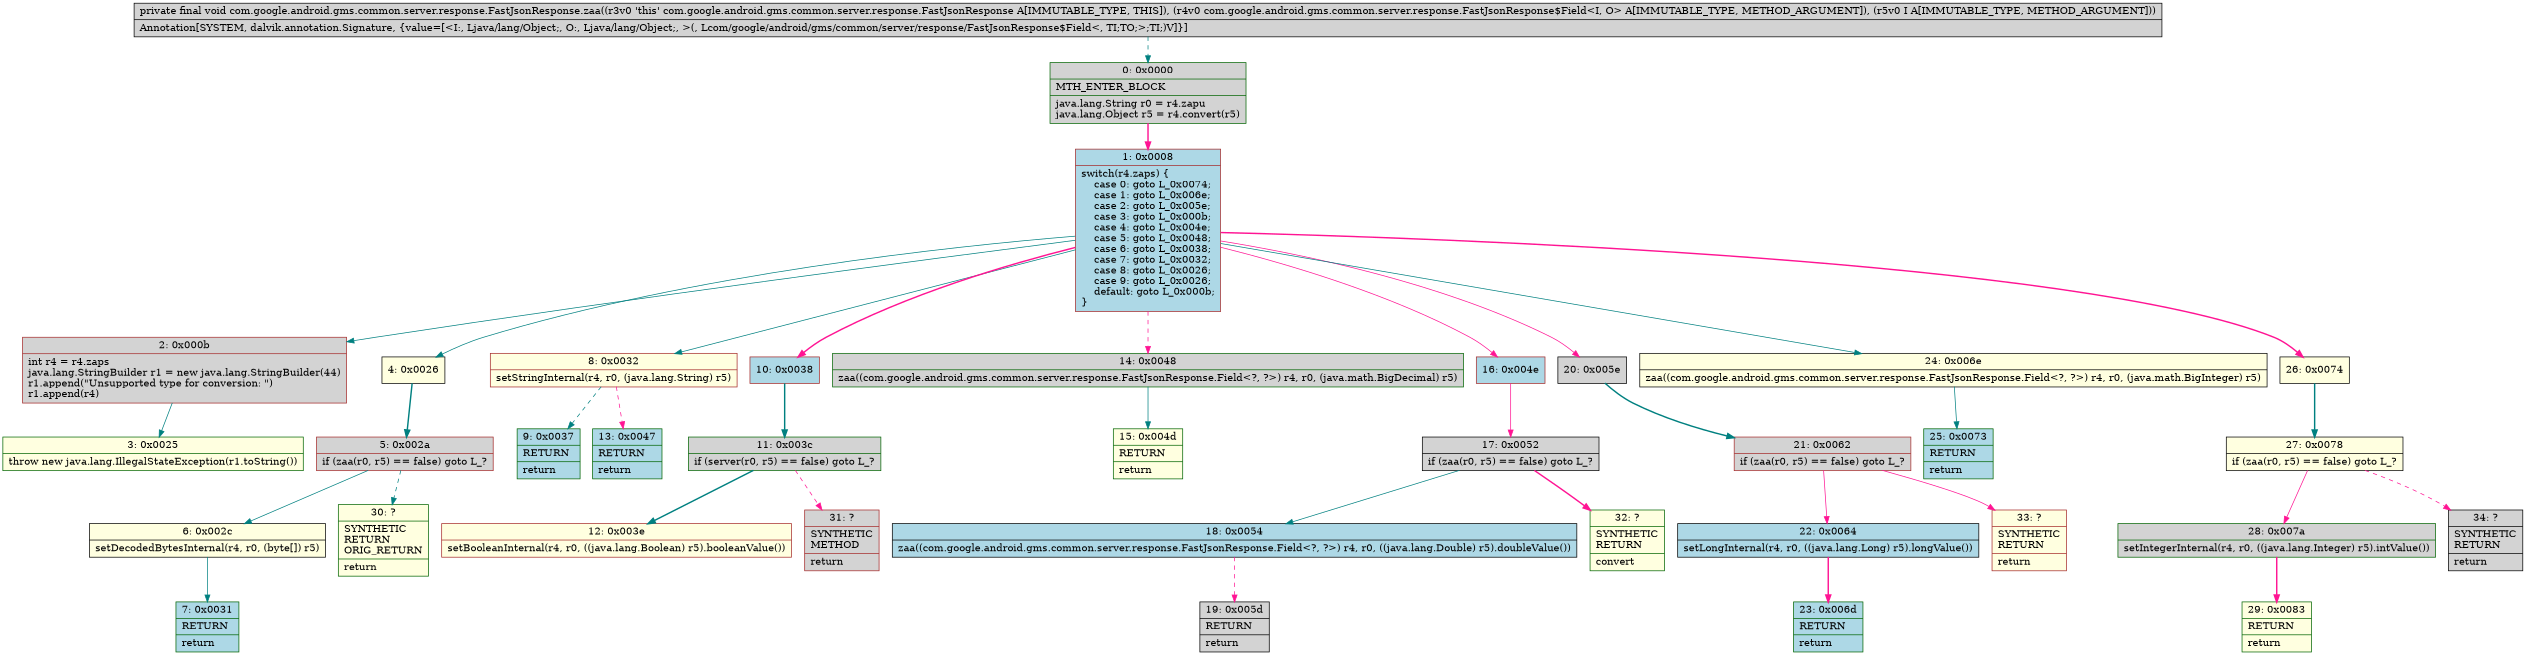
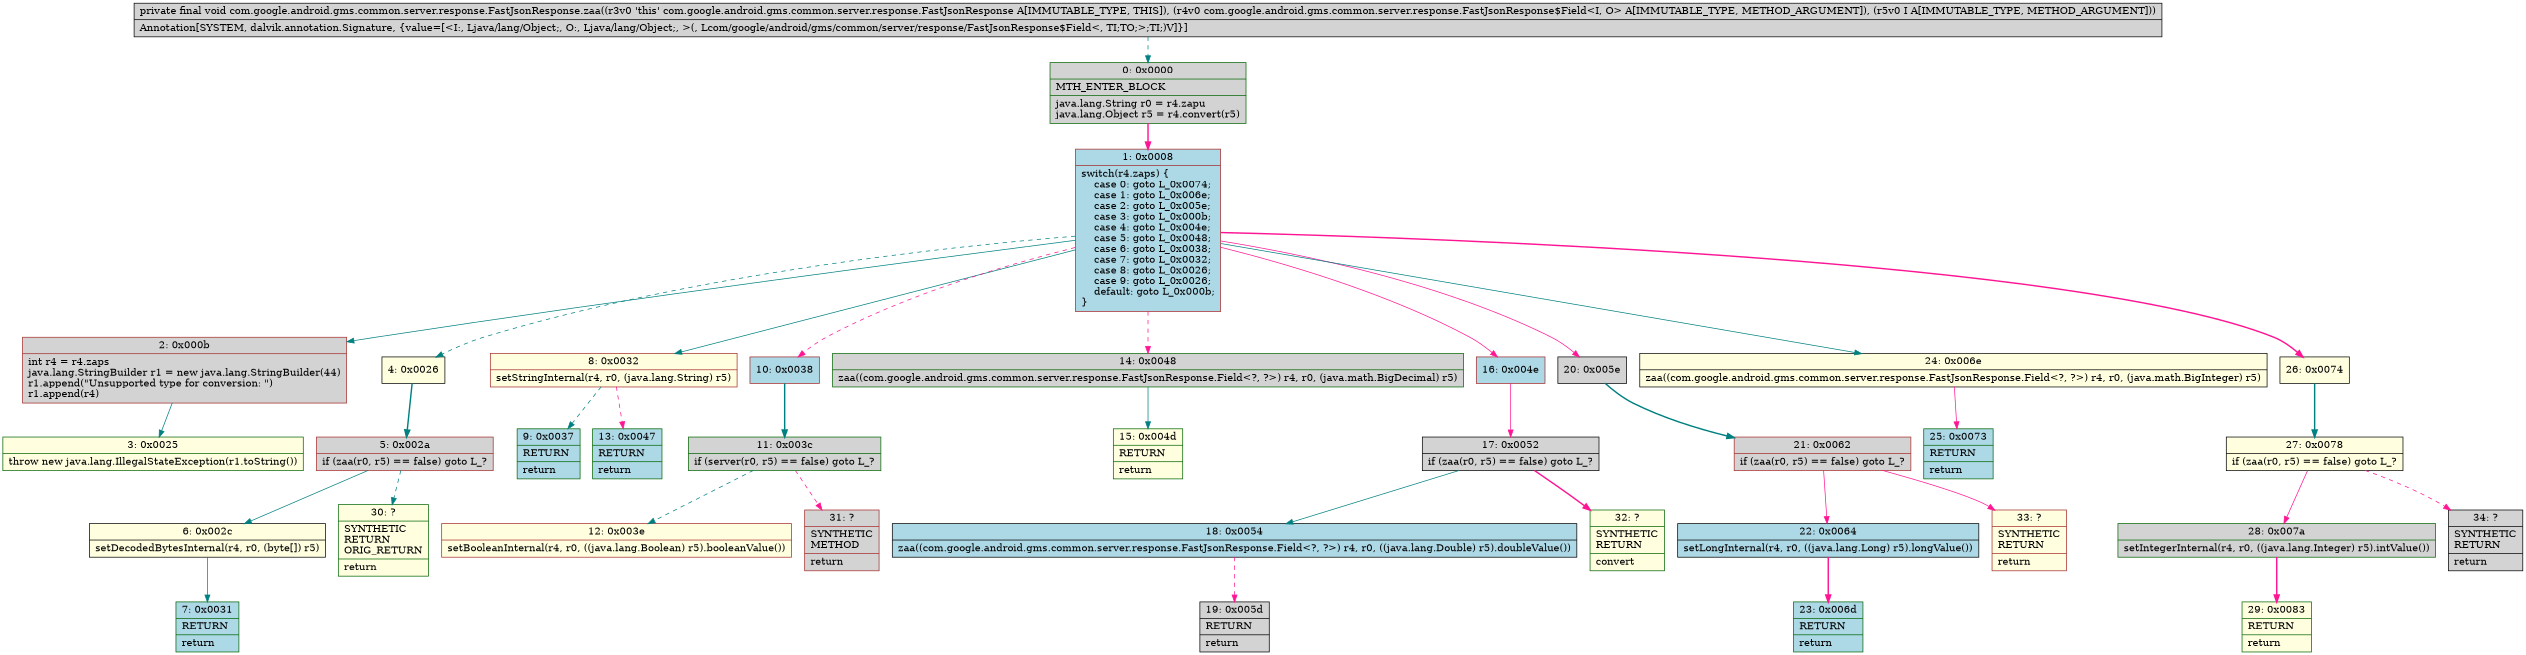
edge "1: 0x0008" -> "4: 0x0026": style solid -> dashed
edge "1: 0x0008" -> "10: 0x0038": style bold -> dashed
edge "24: 0x006e" -> "25: 0x0073": color teal -> deeppink
edge "11: 0x003c" -> "12: 0x003e": style bold -> dashed
